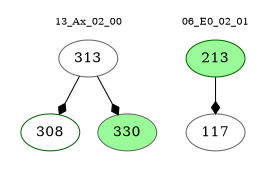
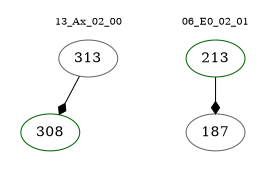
node "213": fillcolor palegreen -> white
node "330": removed
node "117": label "117" -> "187"
